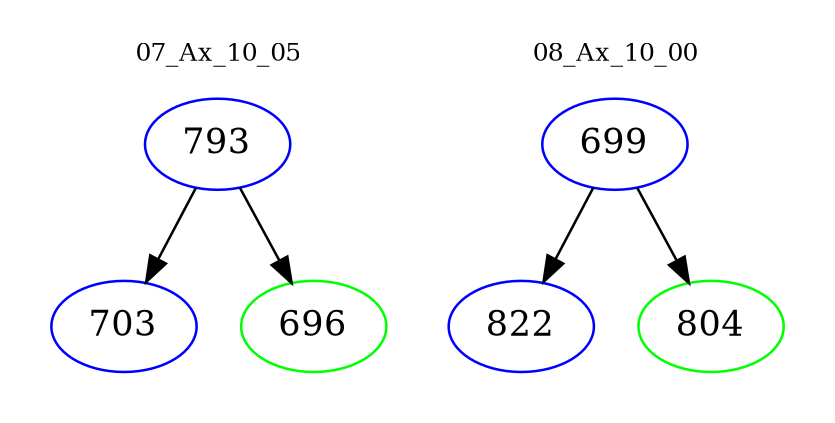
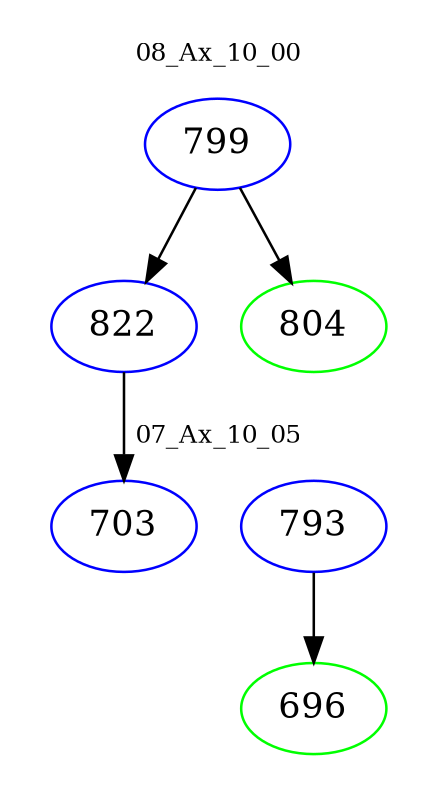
node "699": label "699" -> "799"
edge "793" -> "703": now "822" -> "703"
